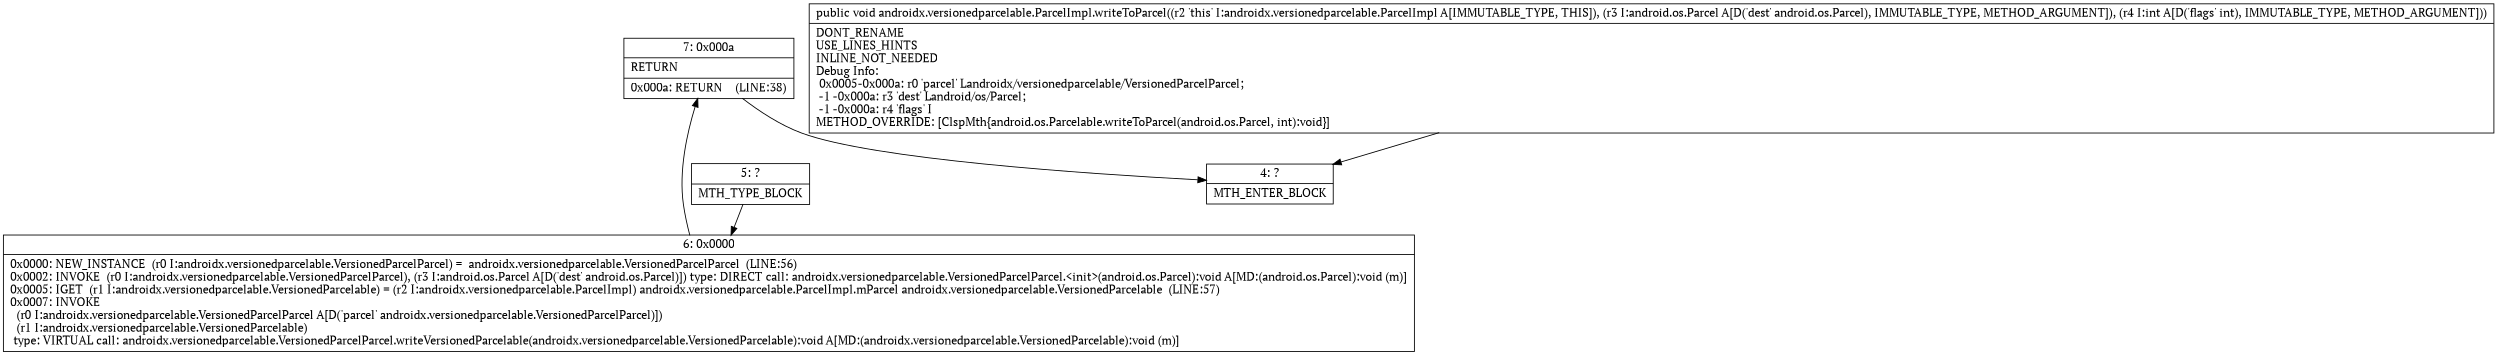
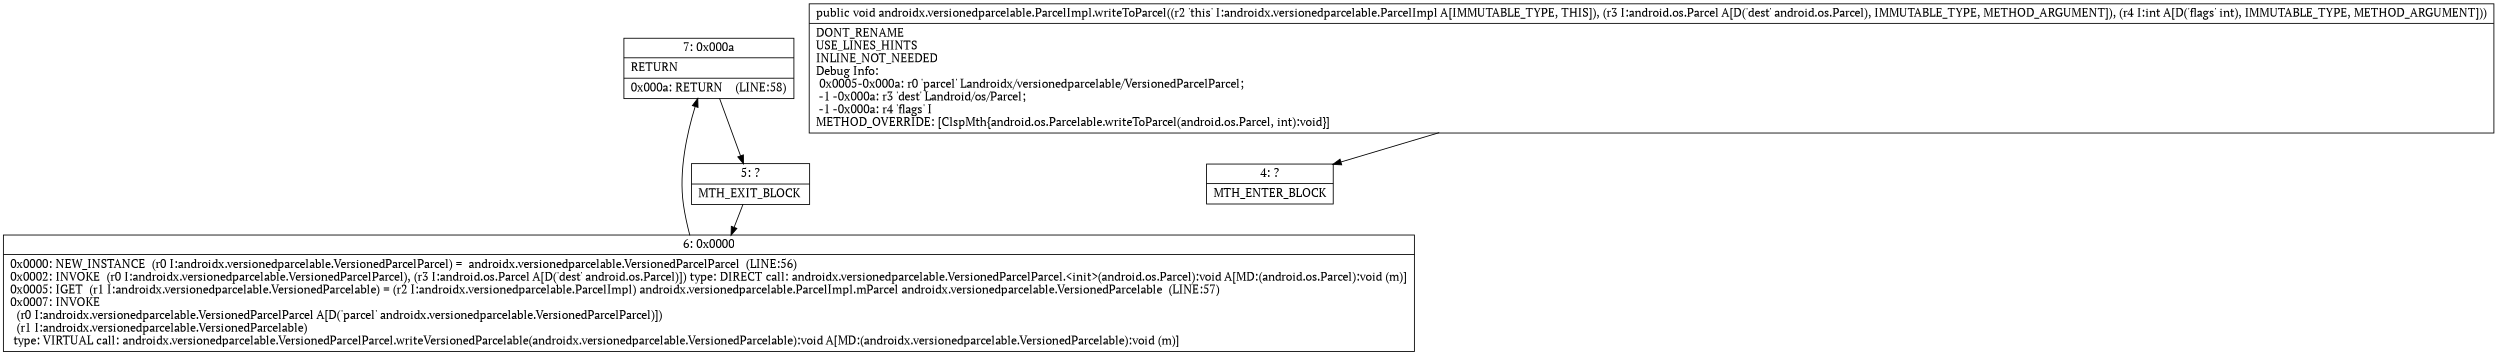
node "7: 0x000a": text "0x000a: RETURN    (LINE:38)" -> "0x000a: RETURN    (LINE:58)"
edge "7: 0x000a" -> "4: ?": now "7: 0x000a" -> "5: ?"
node "5: ?": text "MTH_TYPE_BLOCK" -> "MTH_EXIT_BLOCK"
